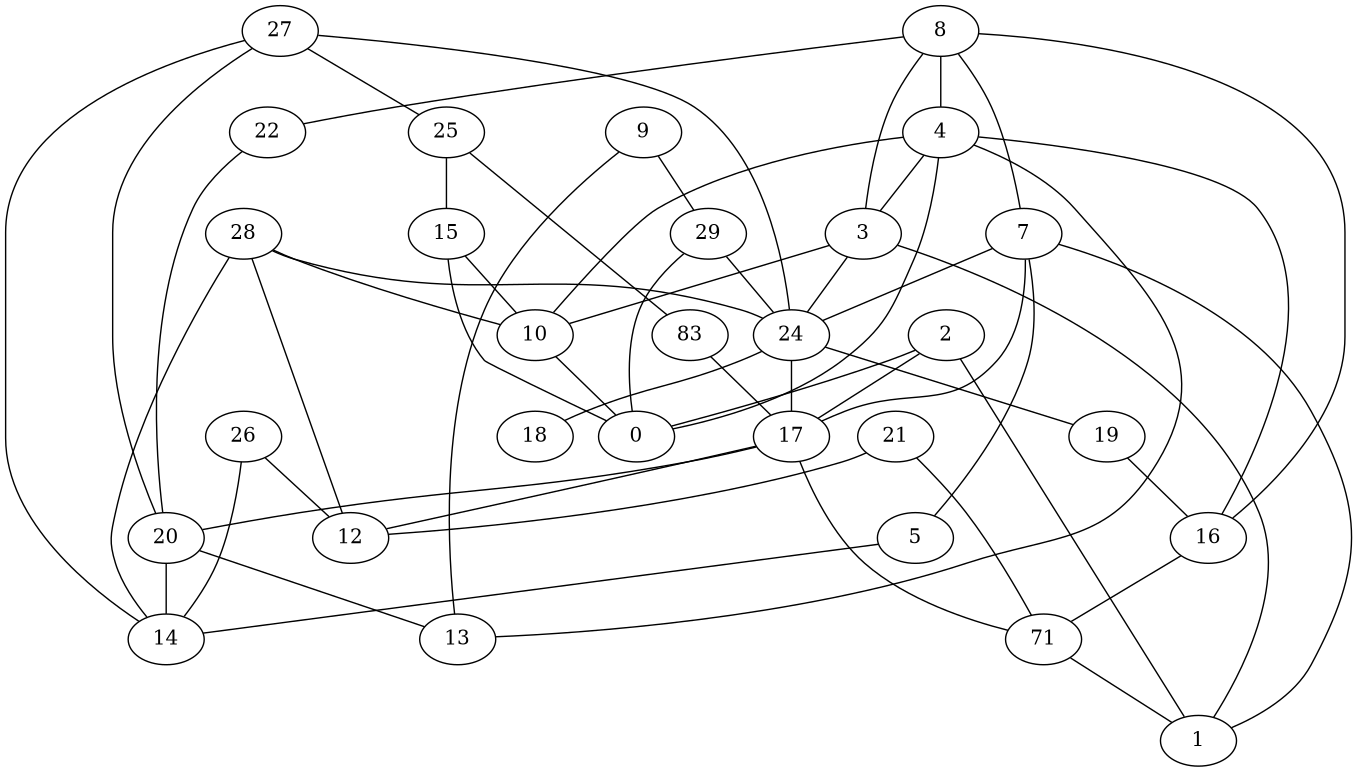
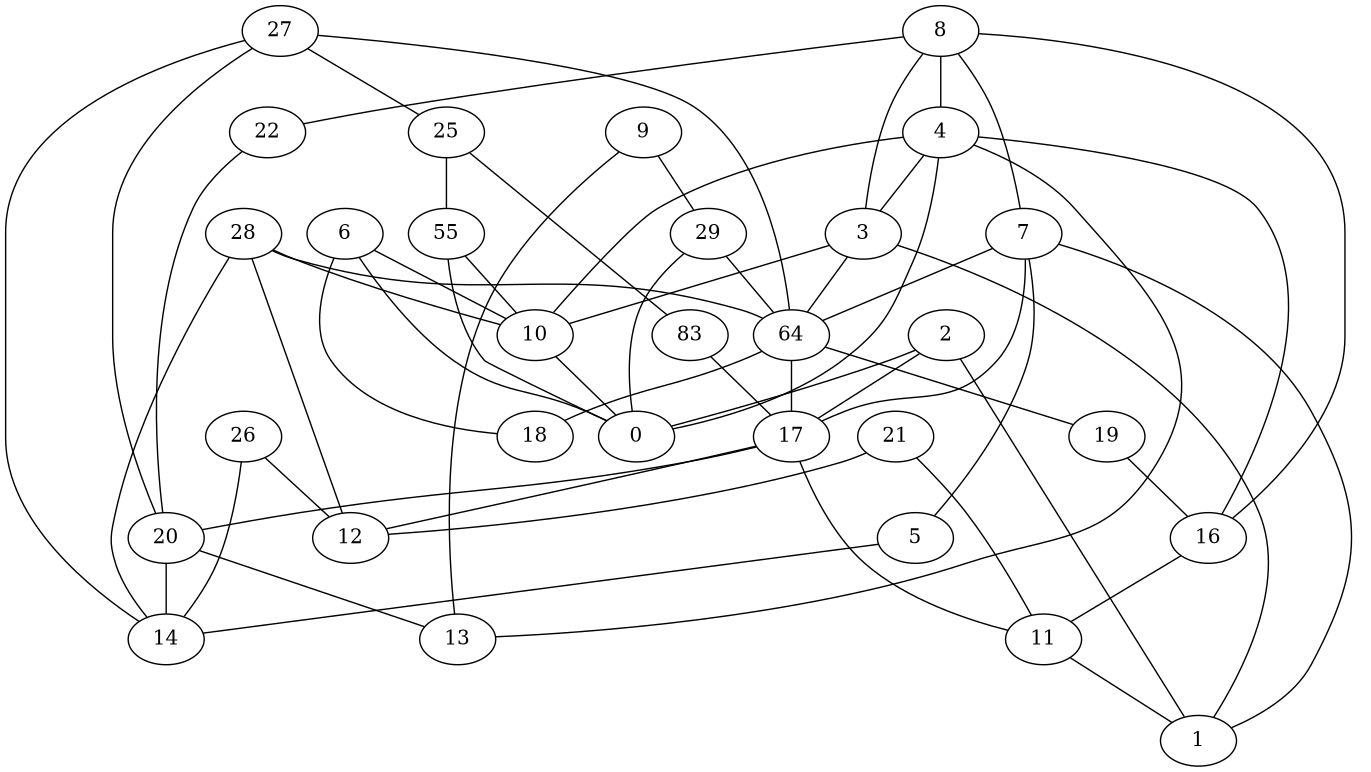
node "6": added
node "15": label "15" -> "55"
node "24": label "24" -> "64"
node "71": label "71" -> "11"
